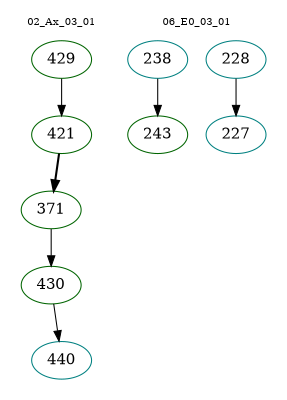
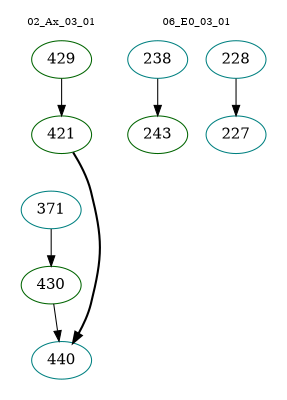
edge "421" -> "371": now "421" -> "440"
node "371": color darkgreen -> teal
